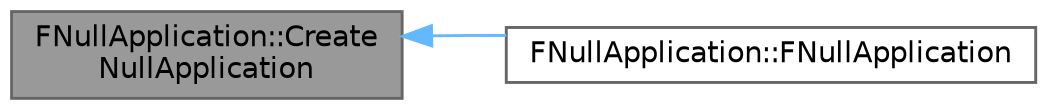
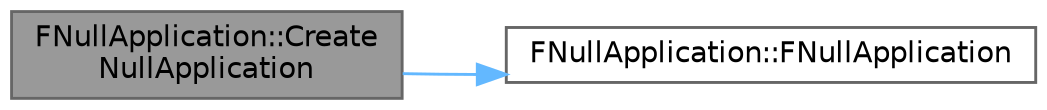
edge "FNullApplication::FNullApplication" -> "FNullApplication::Create NullApplication": reversed
